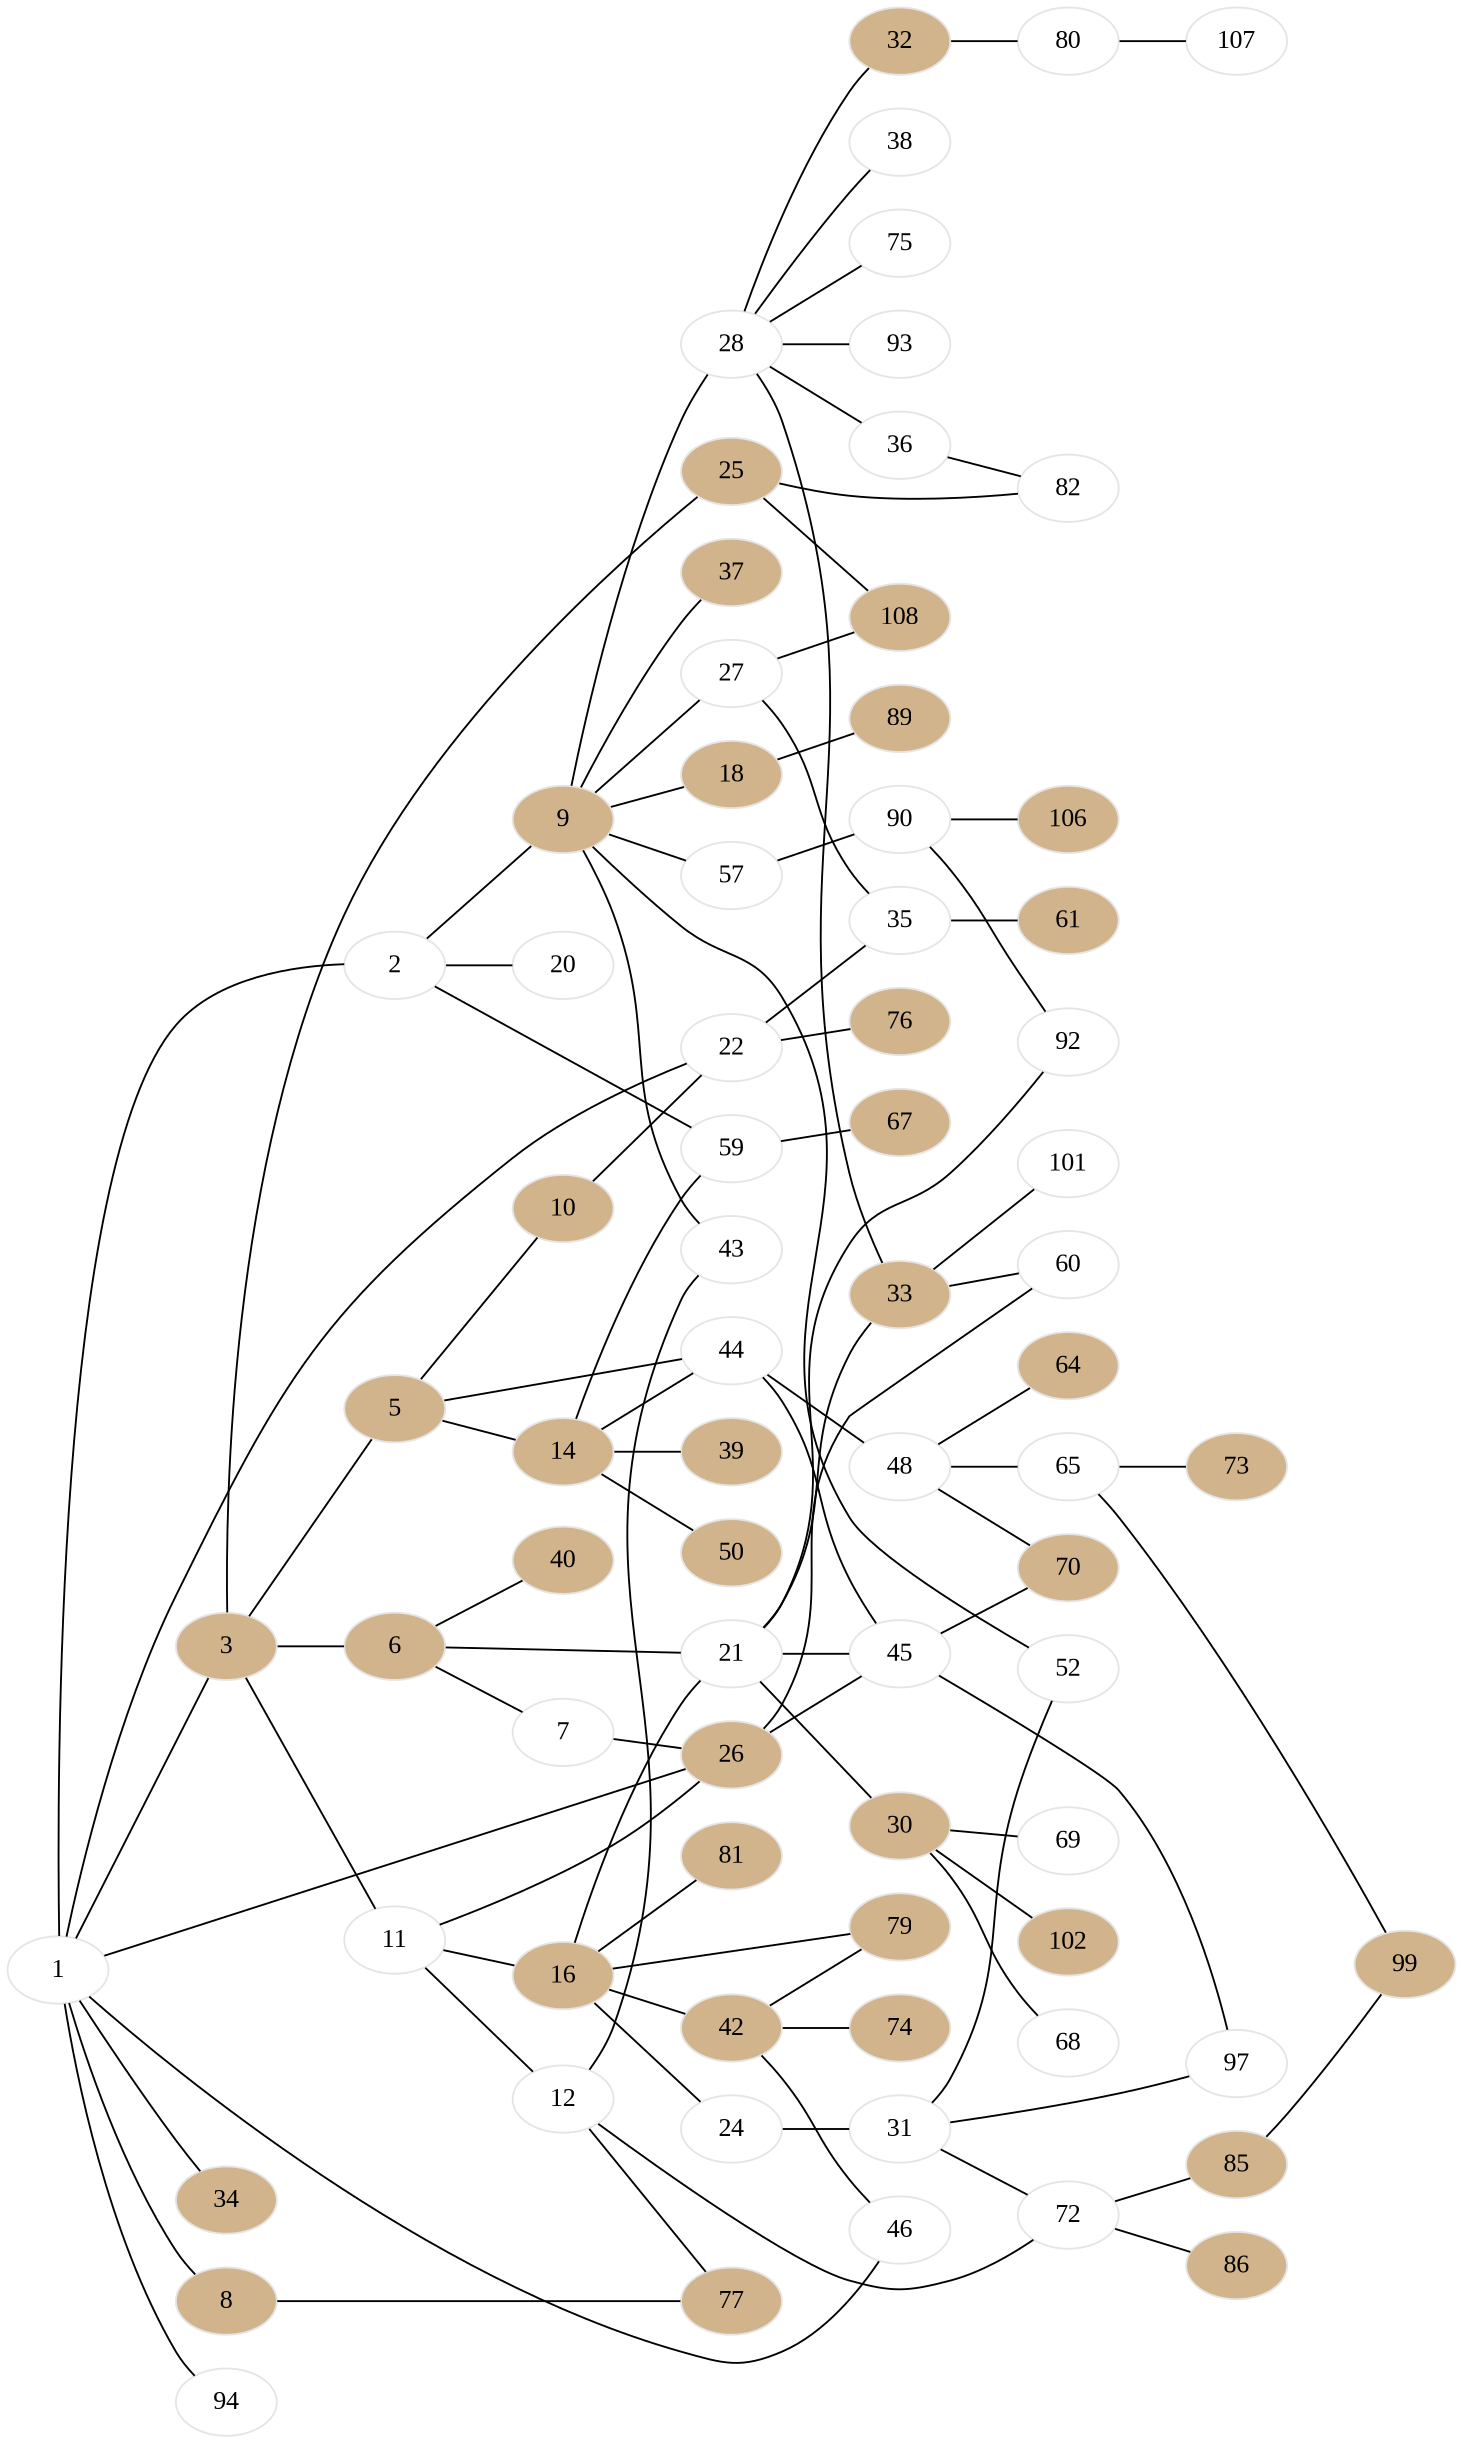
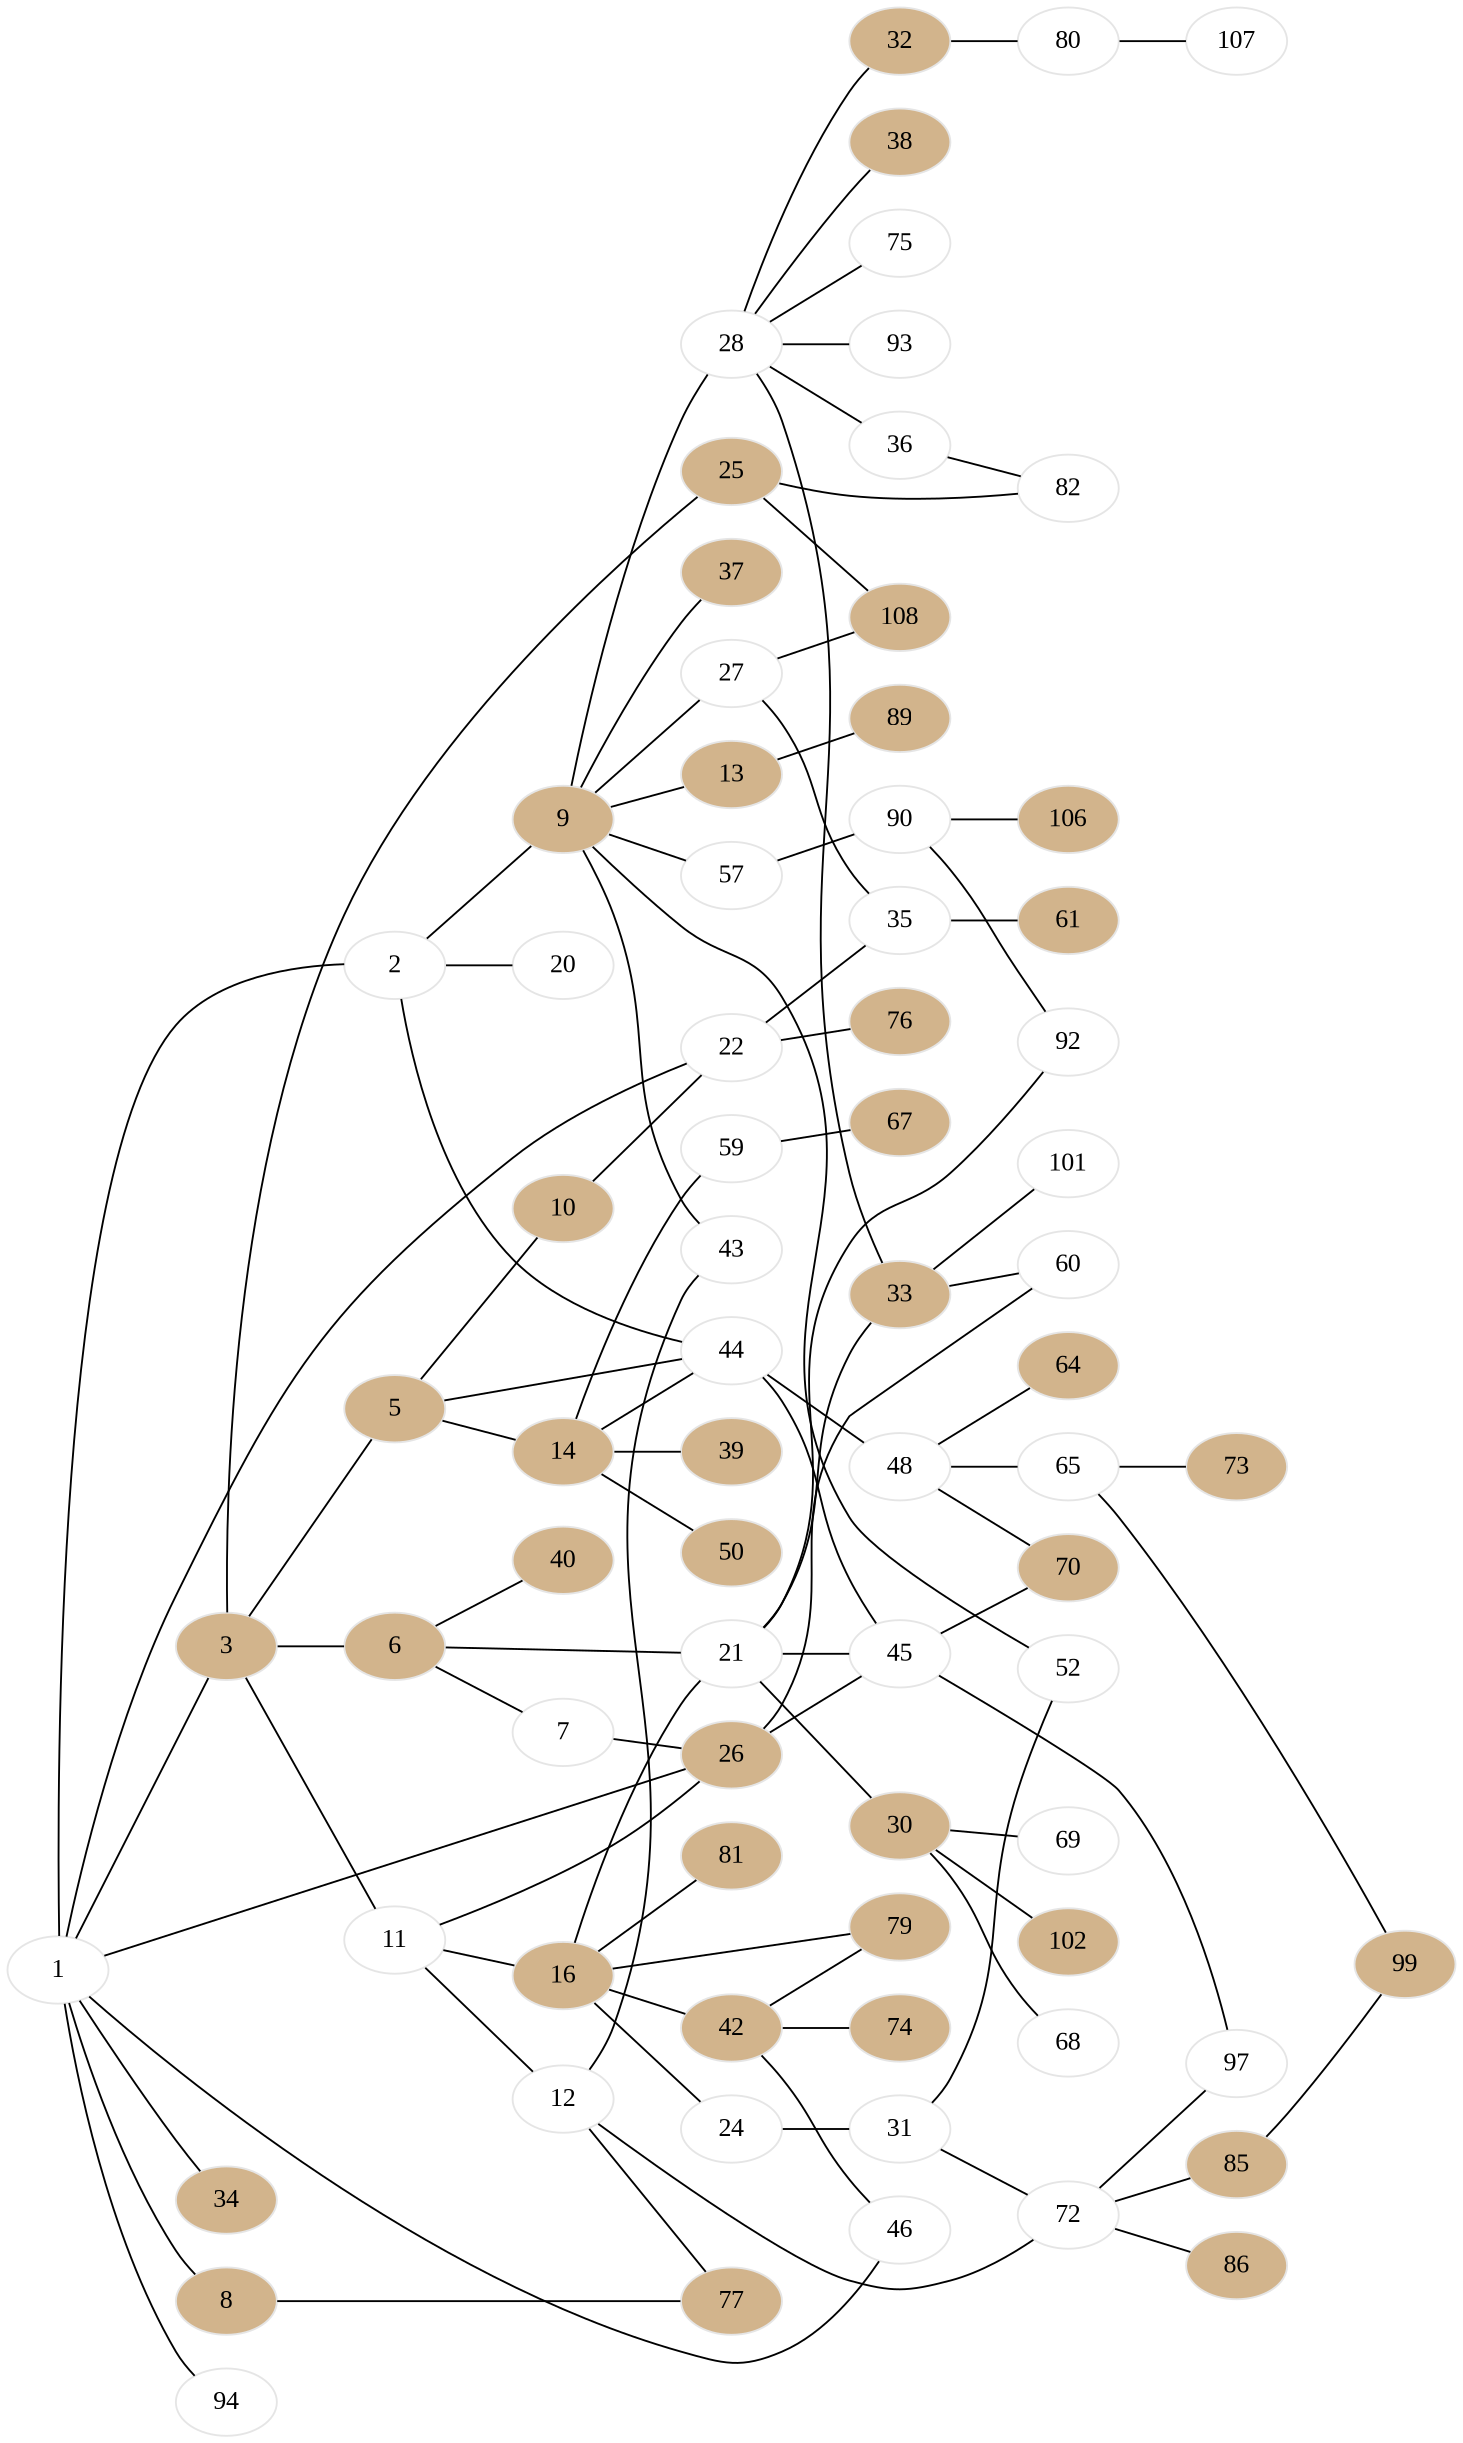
node "38": fillcolor white -> tan
node "18": label "18" -> "13"
edge "2" -- "59": now "2" -- "44"
edge "97" -- "31": now "97" -- "72"
